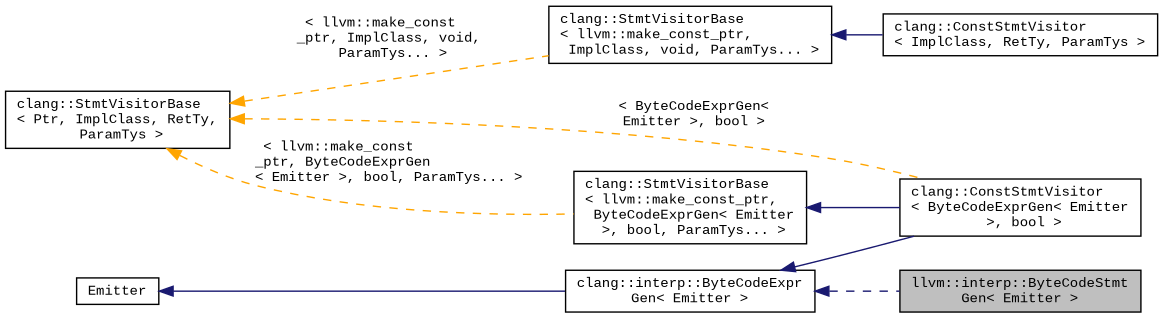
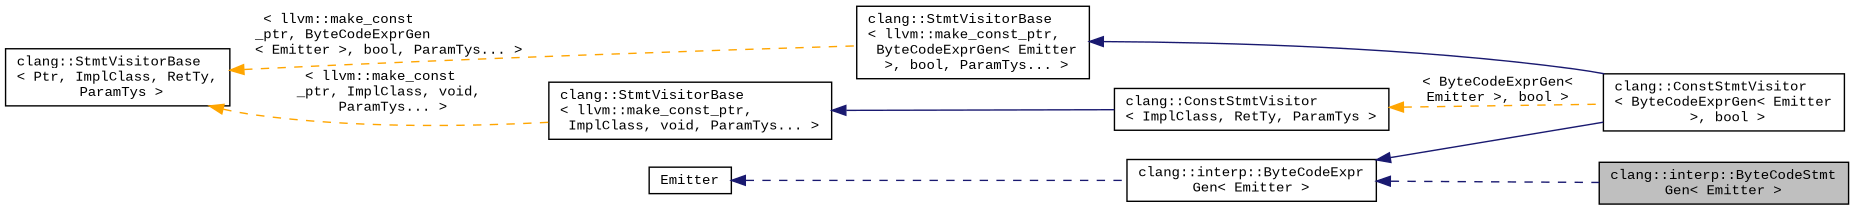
edge "clang::ConstStmtVisitor < ByteCodeExprGen< Emitter >, bool >" -> "clang::StmtVisitorBase < Ptr, ImplClass, RetTy, ParamTys >": now "clang::ConstStmtVisitor < ByteCodeExprGen< Emitter >, bool >" -> "clang::ConstStmtVisitor < ImplClass, RetTy, ParamTys >"
edge "clang::interp::ByteCodeExpr Gen< Emitter >" -> "Emitter": style solid -> dashed
node "llvm::interp::ByteCodeStmt Gen< Emitter >": label "llvm::interp::ByteCodeStmt Gen< Emitter >" -> "clang::interp::ByteCodeStmt Gen< Emitter >"
